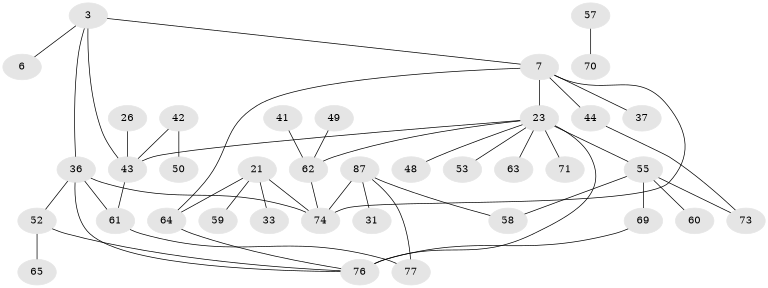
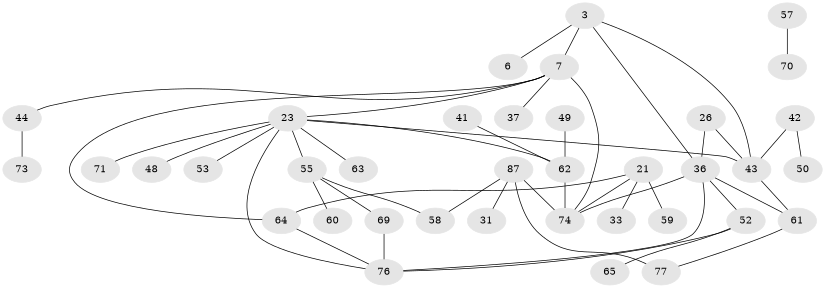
edge "26" -- "36": added
edge "55" -- "73": removed
